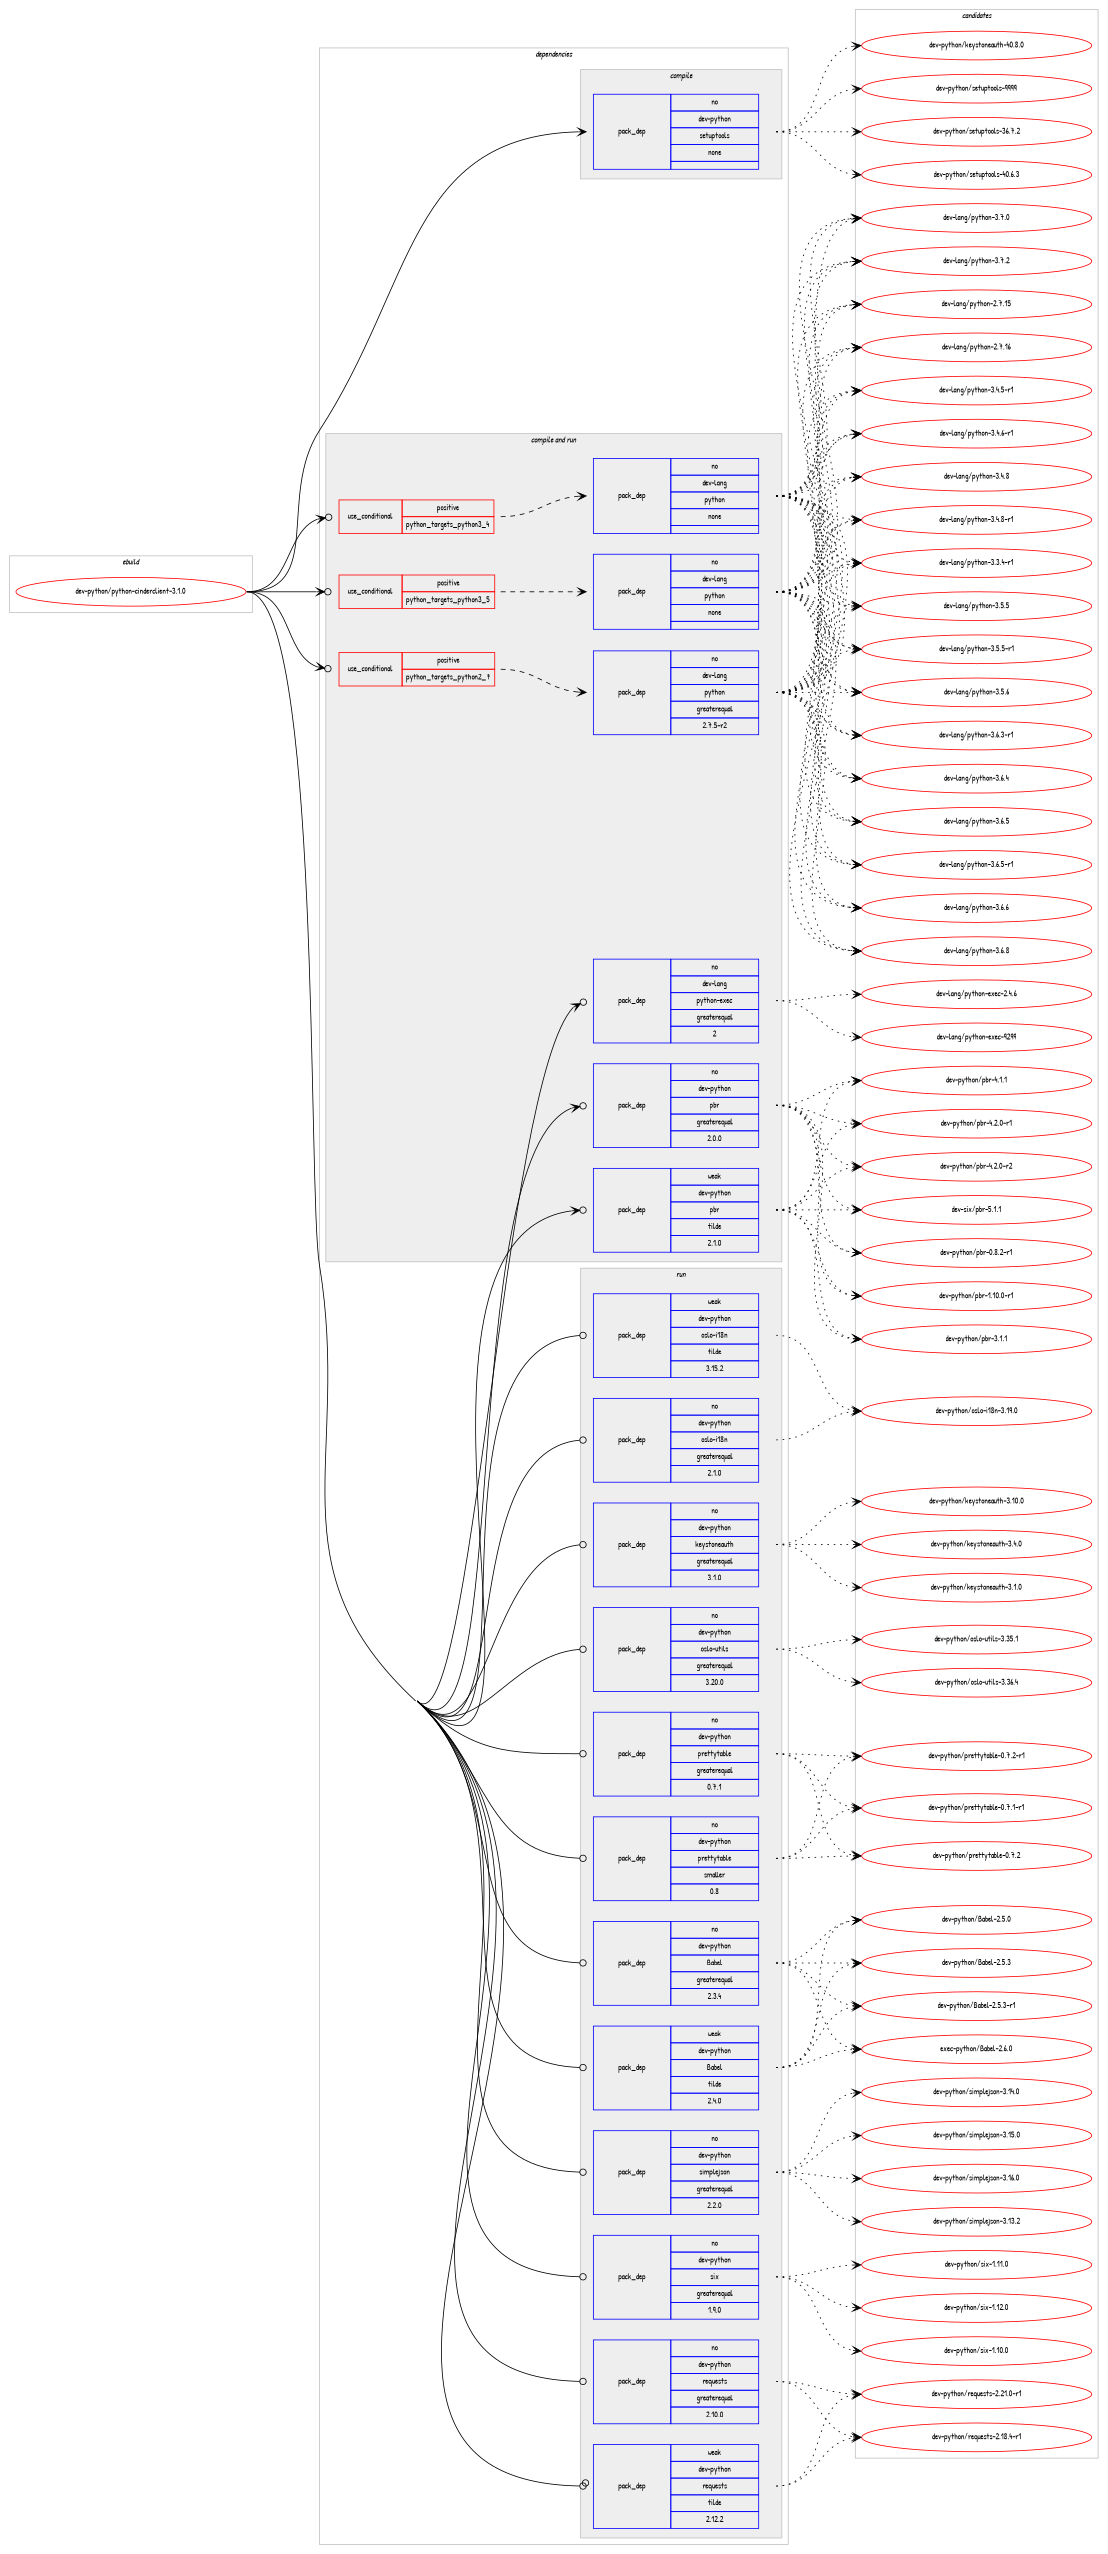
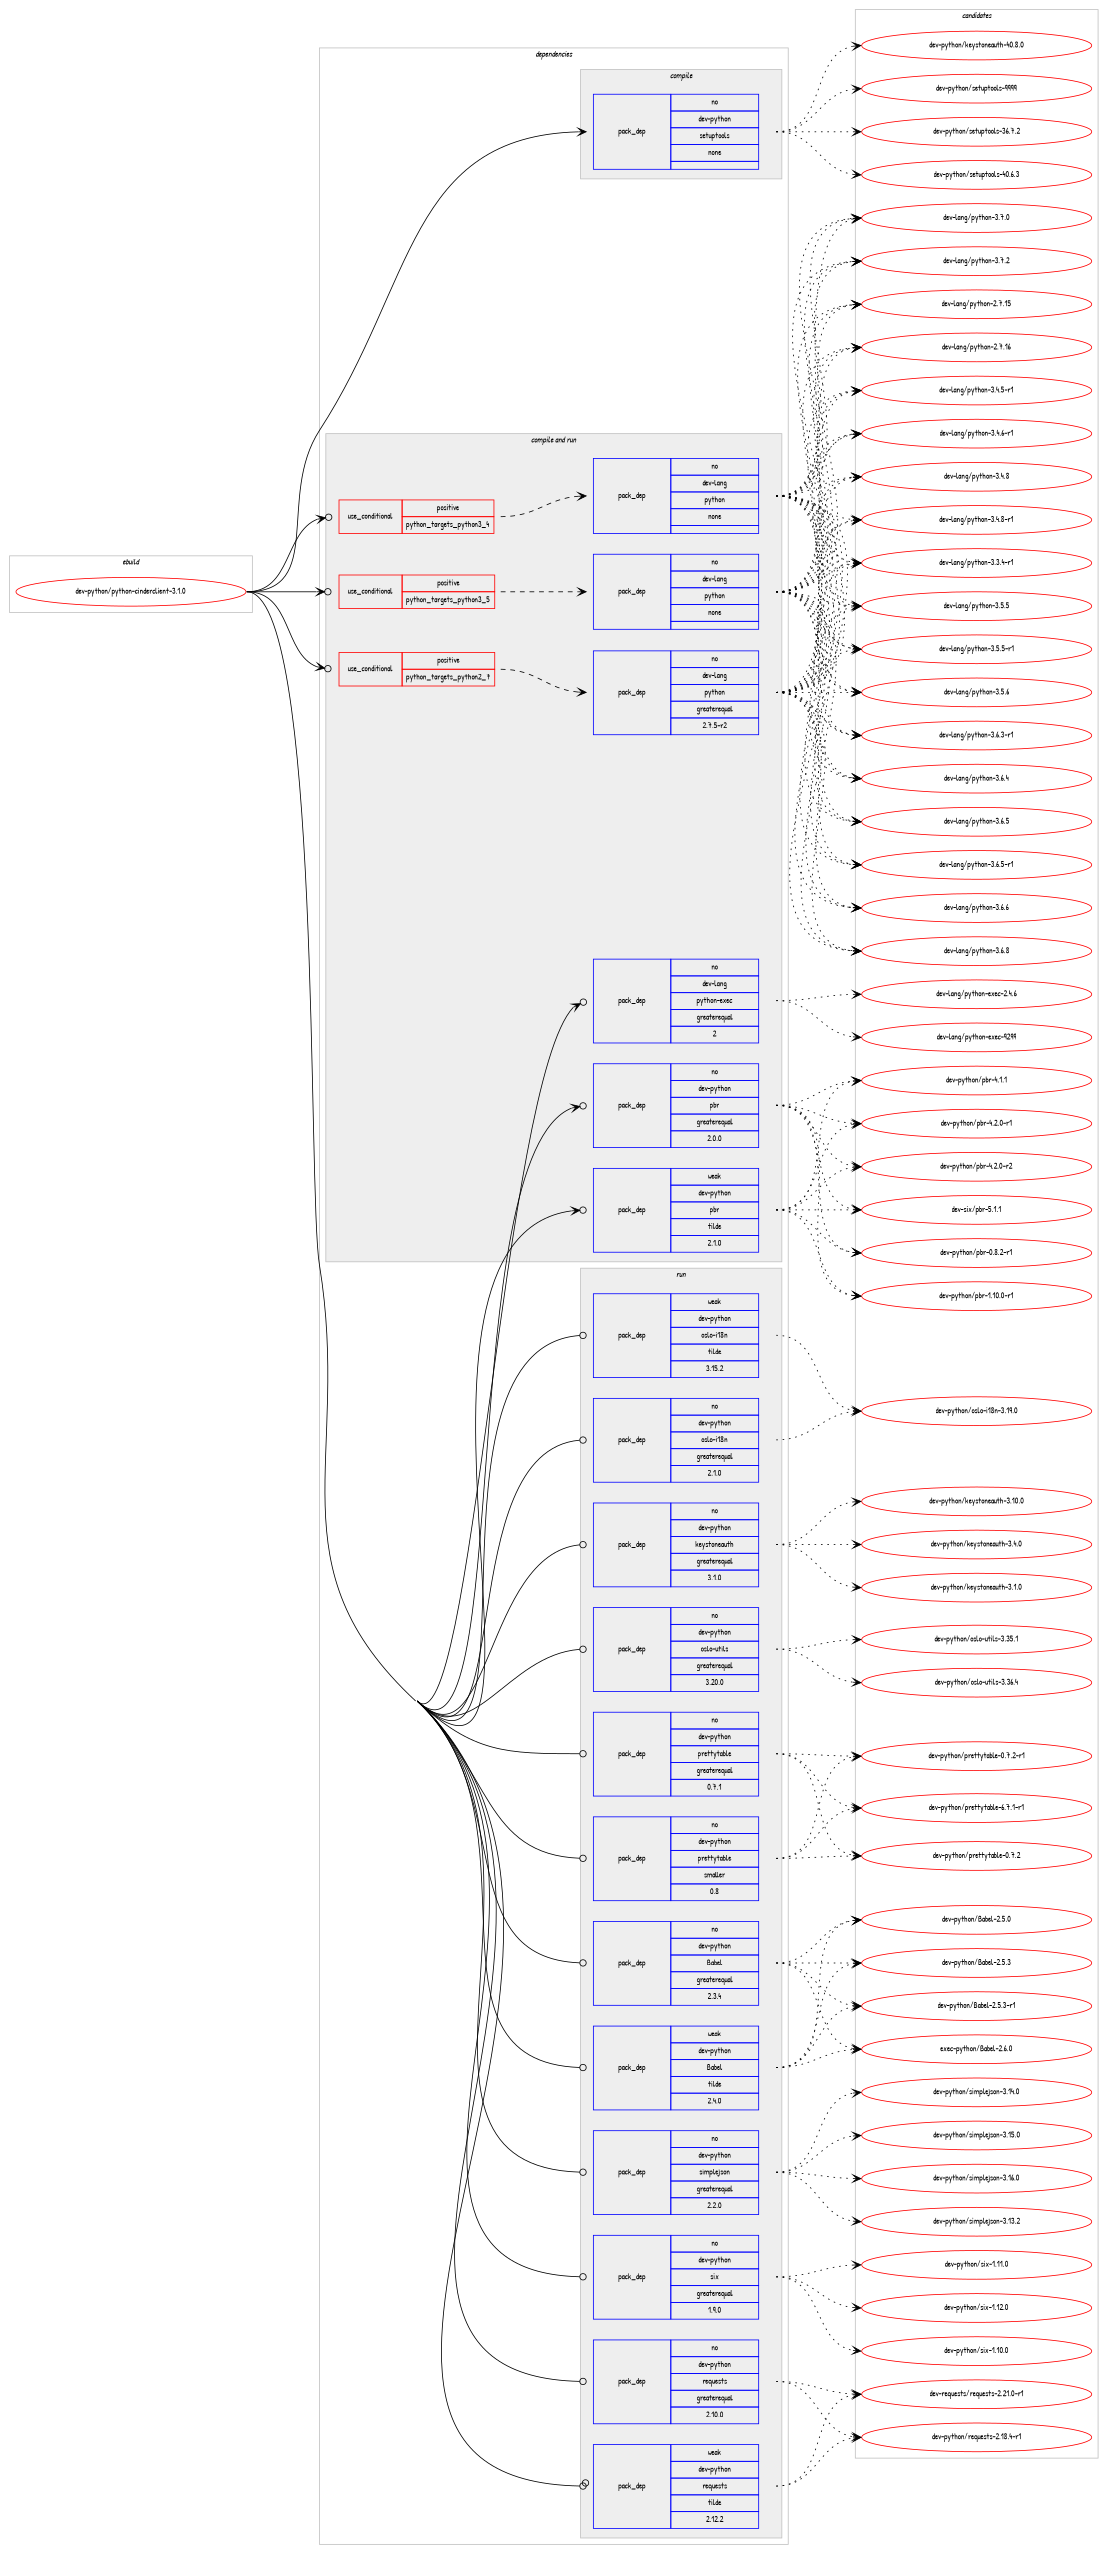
node "dev-python/pbr-3.1.1": removed
node "dev-python/prettytable-0.7.1-r1": label "dev-python/prettytable-0.7.1-r1" -> "dev-python/prettytable-6.7.1-r1"
node "dev-python/requests-2.21.0-r1": label "dev-python/requests-2.21.0-r1" -> "dev-requests/requests-2.21.0-r1"
